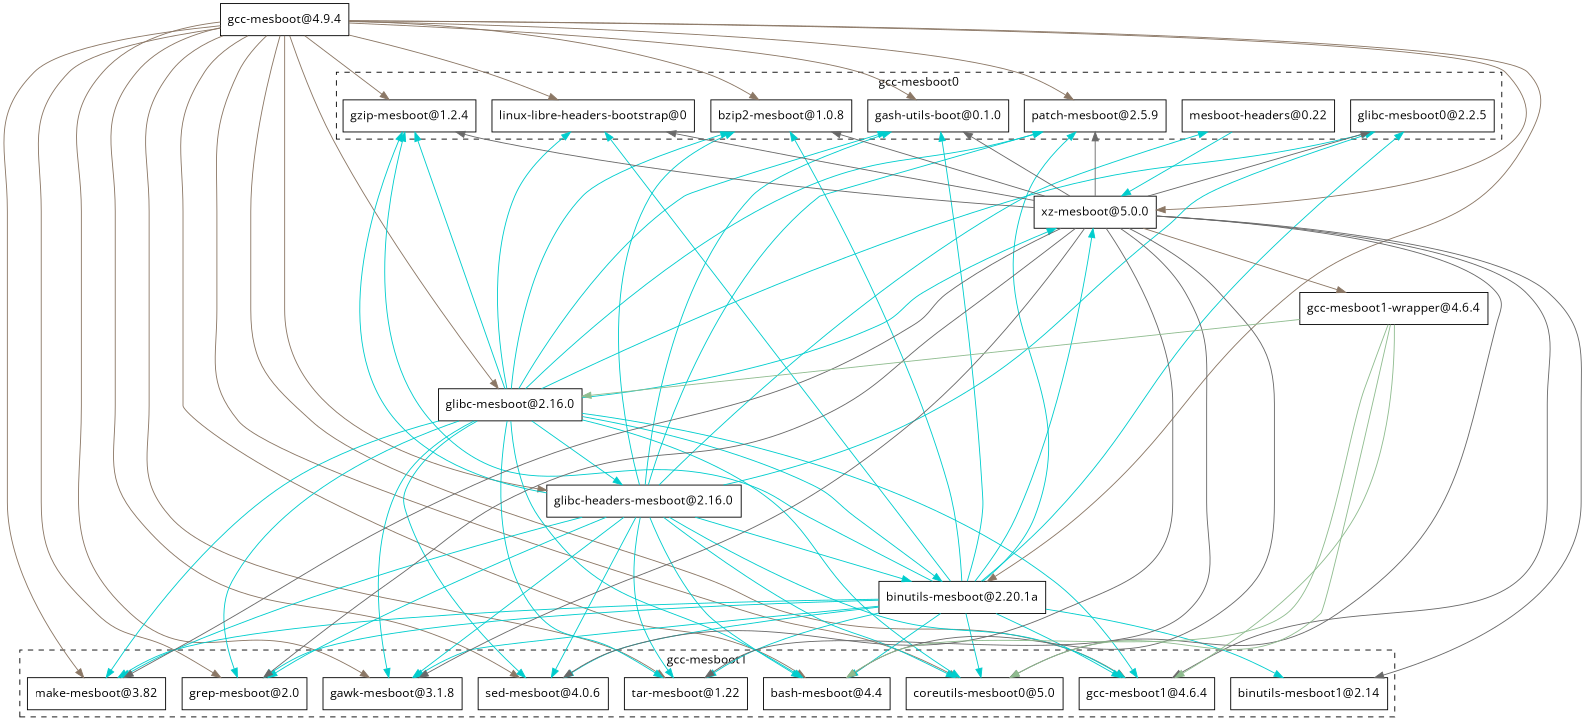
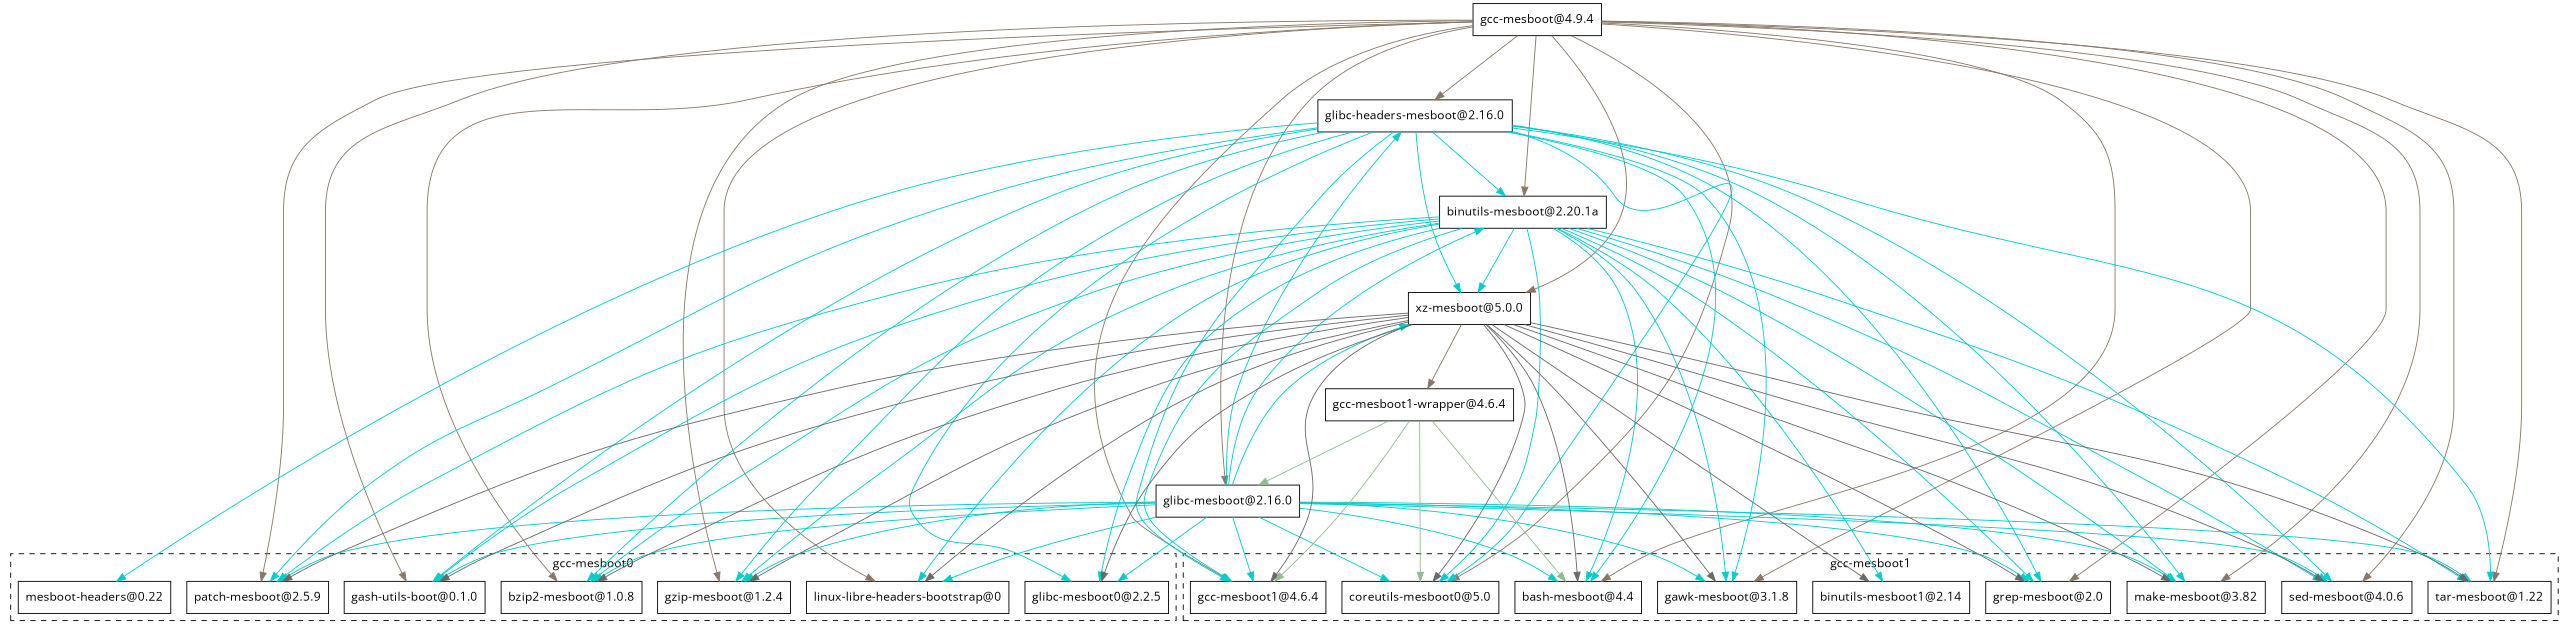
edge "mesboot-headers@0.22" -> "xz-mesboot@5.0.0": now "glibc-headers-mesboot@2.16.0" -> "xz-mesboot@5.0.0"
